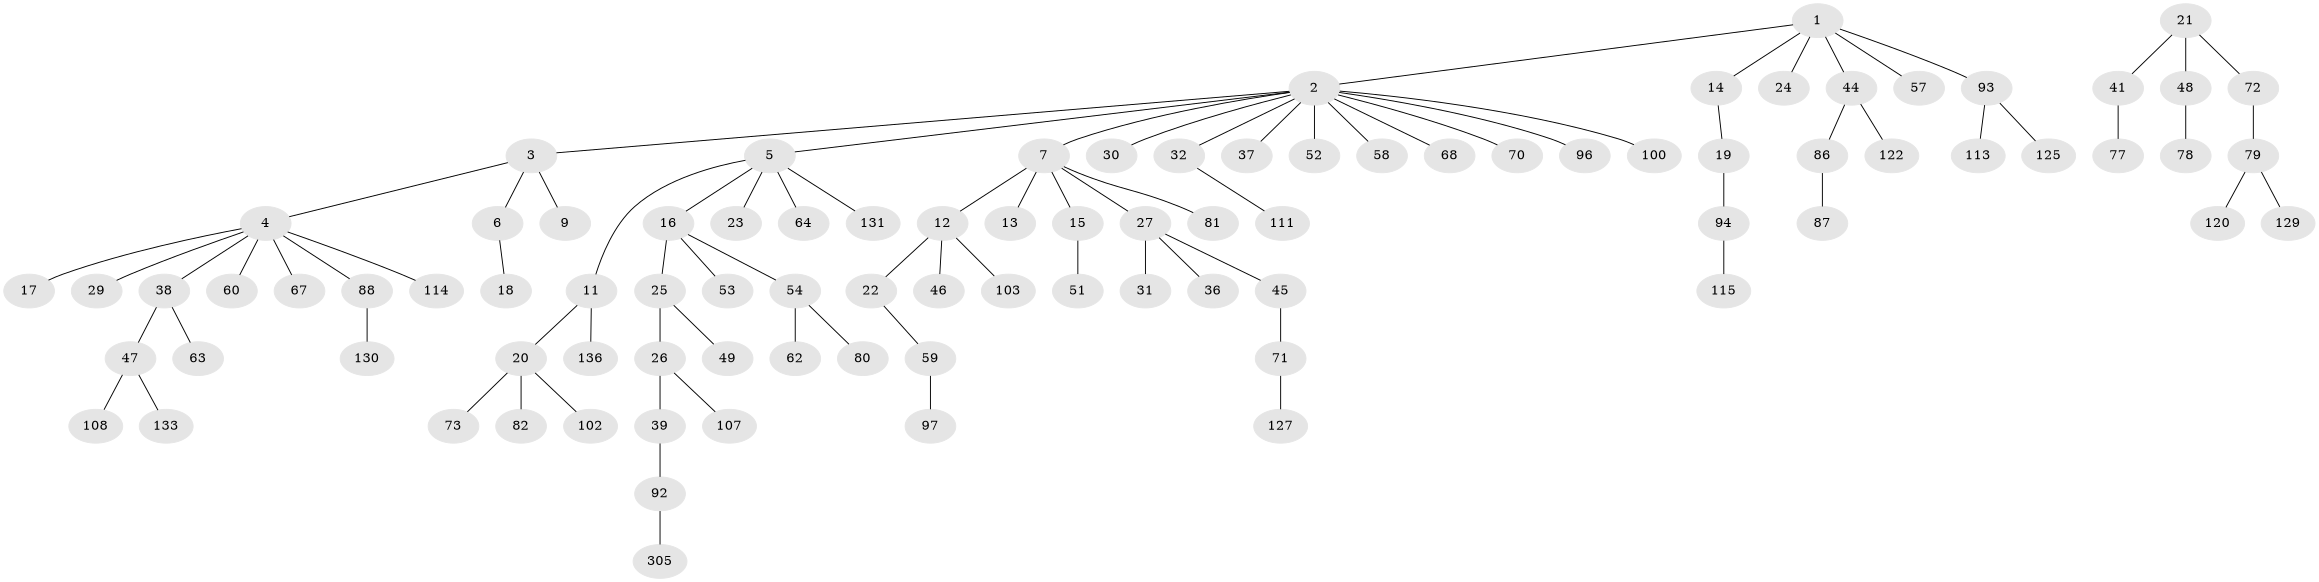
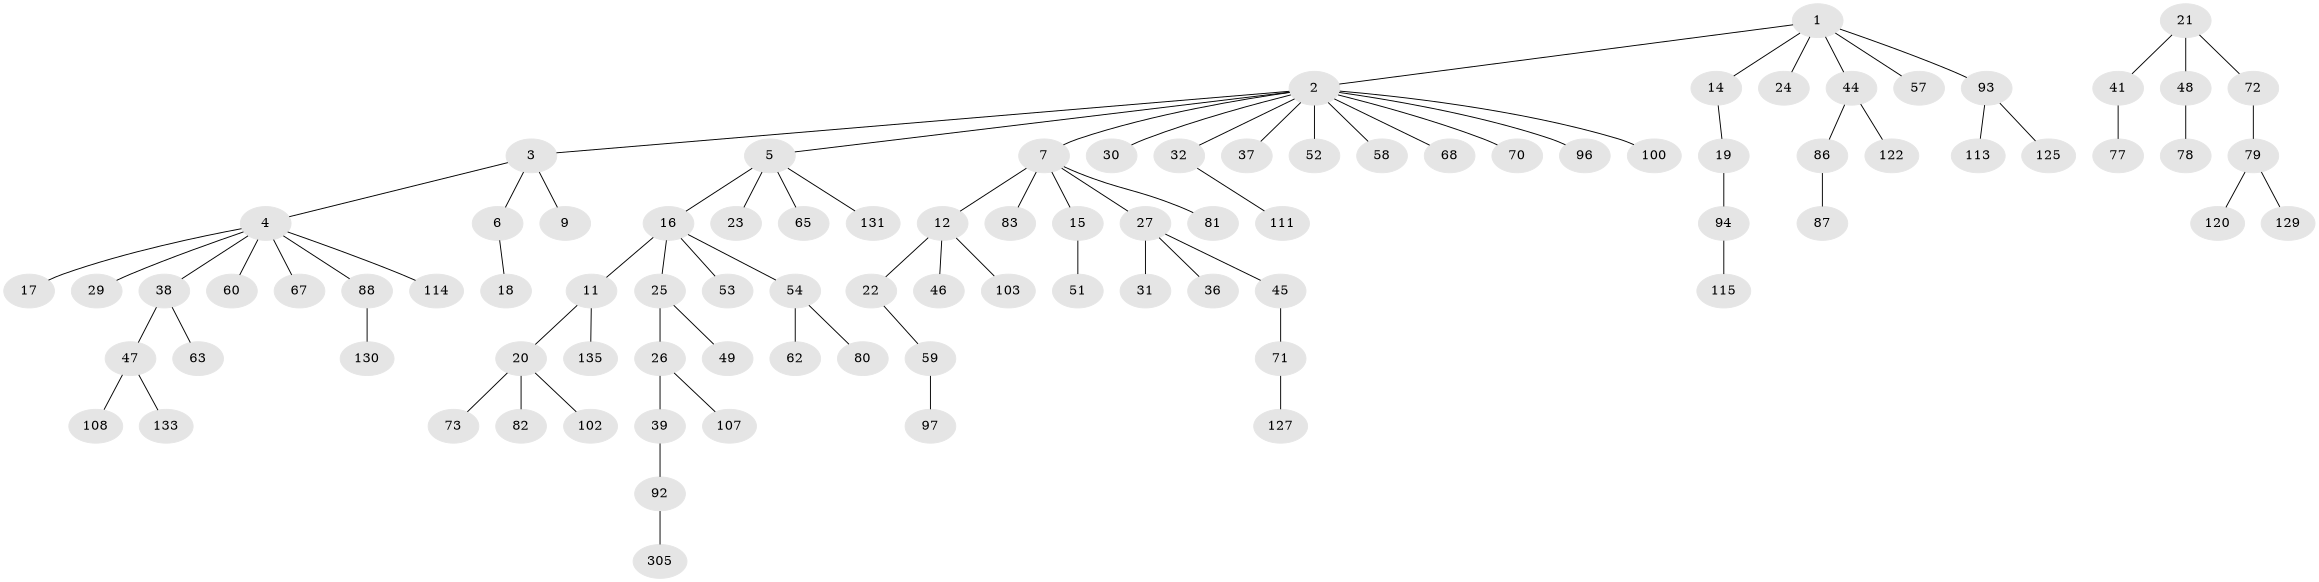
edge "5" -- "11": now "16" -- "11"
node "64": label "64" -> "65"
node "13": label "13" -> "83"
node "136": label "136" -> "135"
